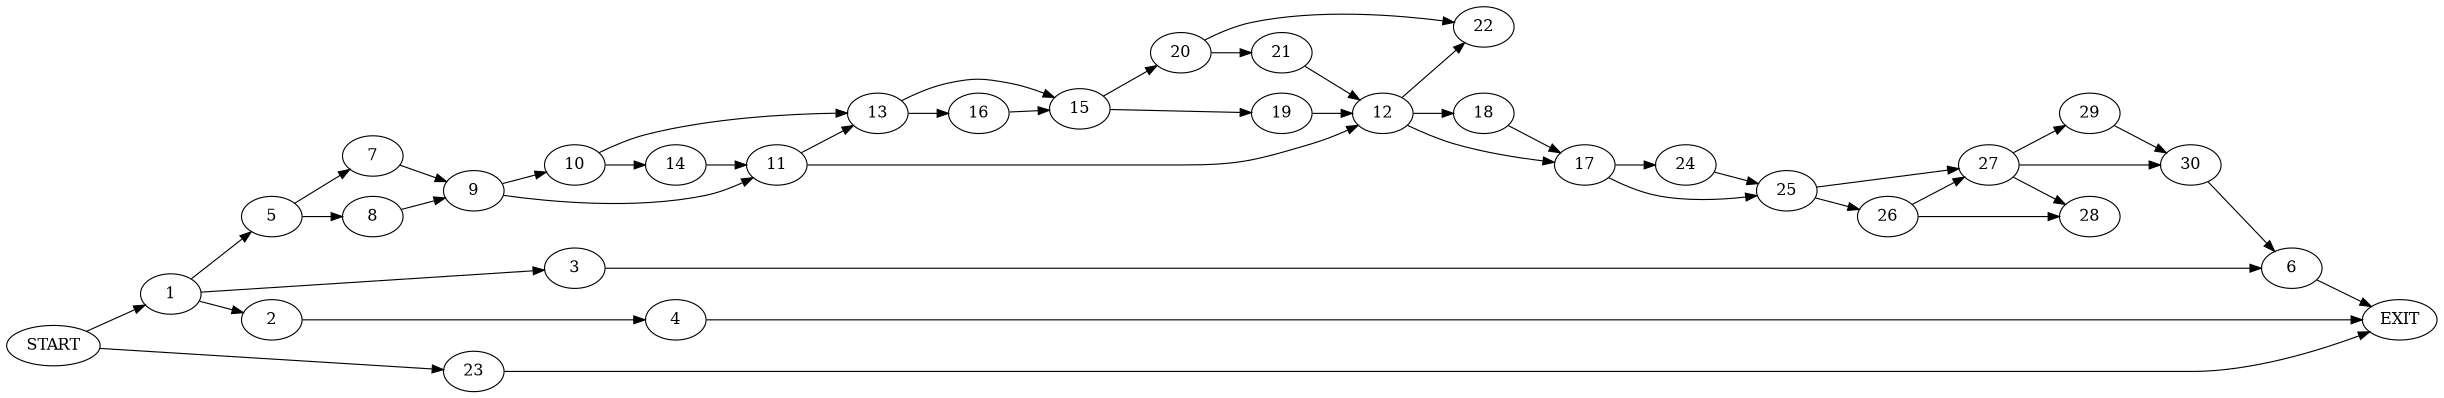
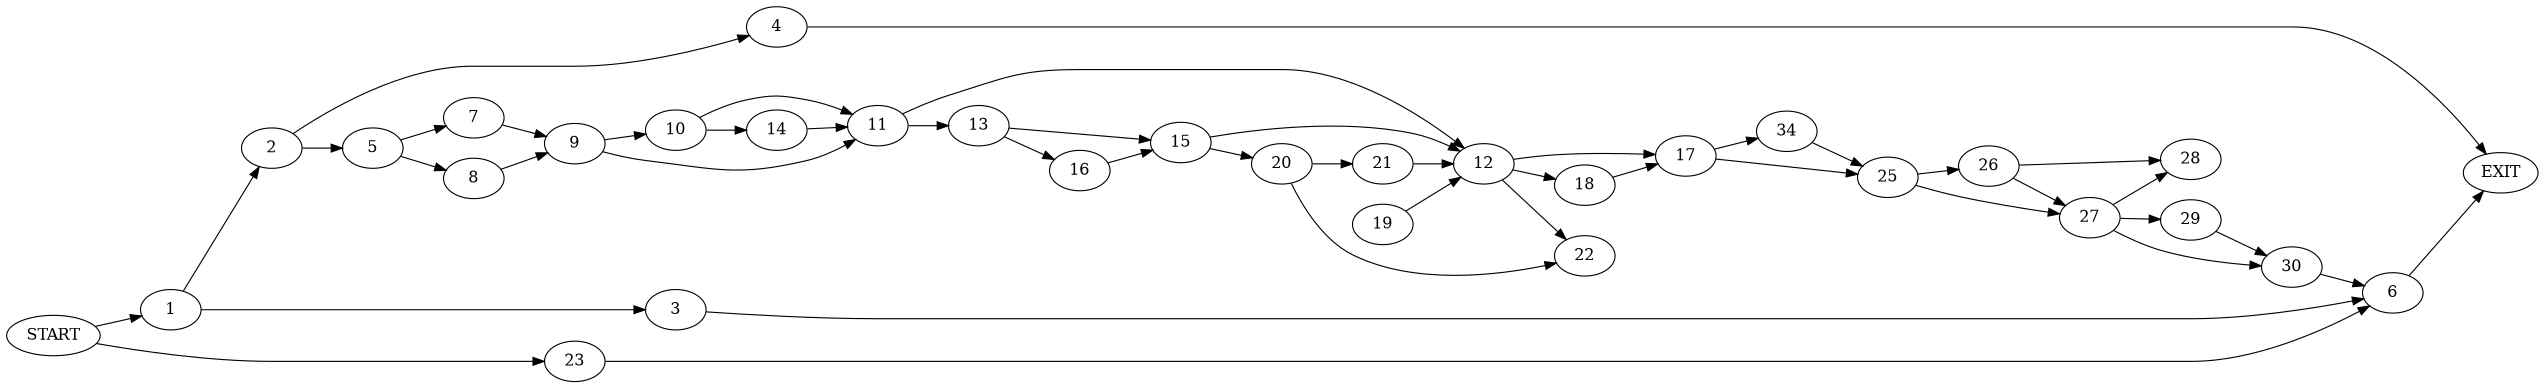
edge "15" -> "19": now "15" -> "12"
edge "10" -> "13": now "10" -> "11"
node "24": label "24" -> "34"
edge "1" -> "5": now "2" -> "5"
edge "23" -> "EXIT": now "23" -> "6"
